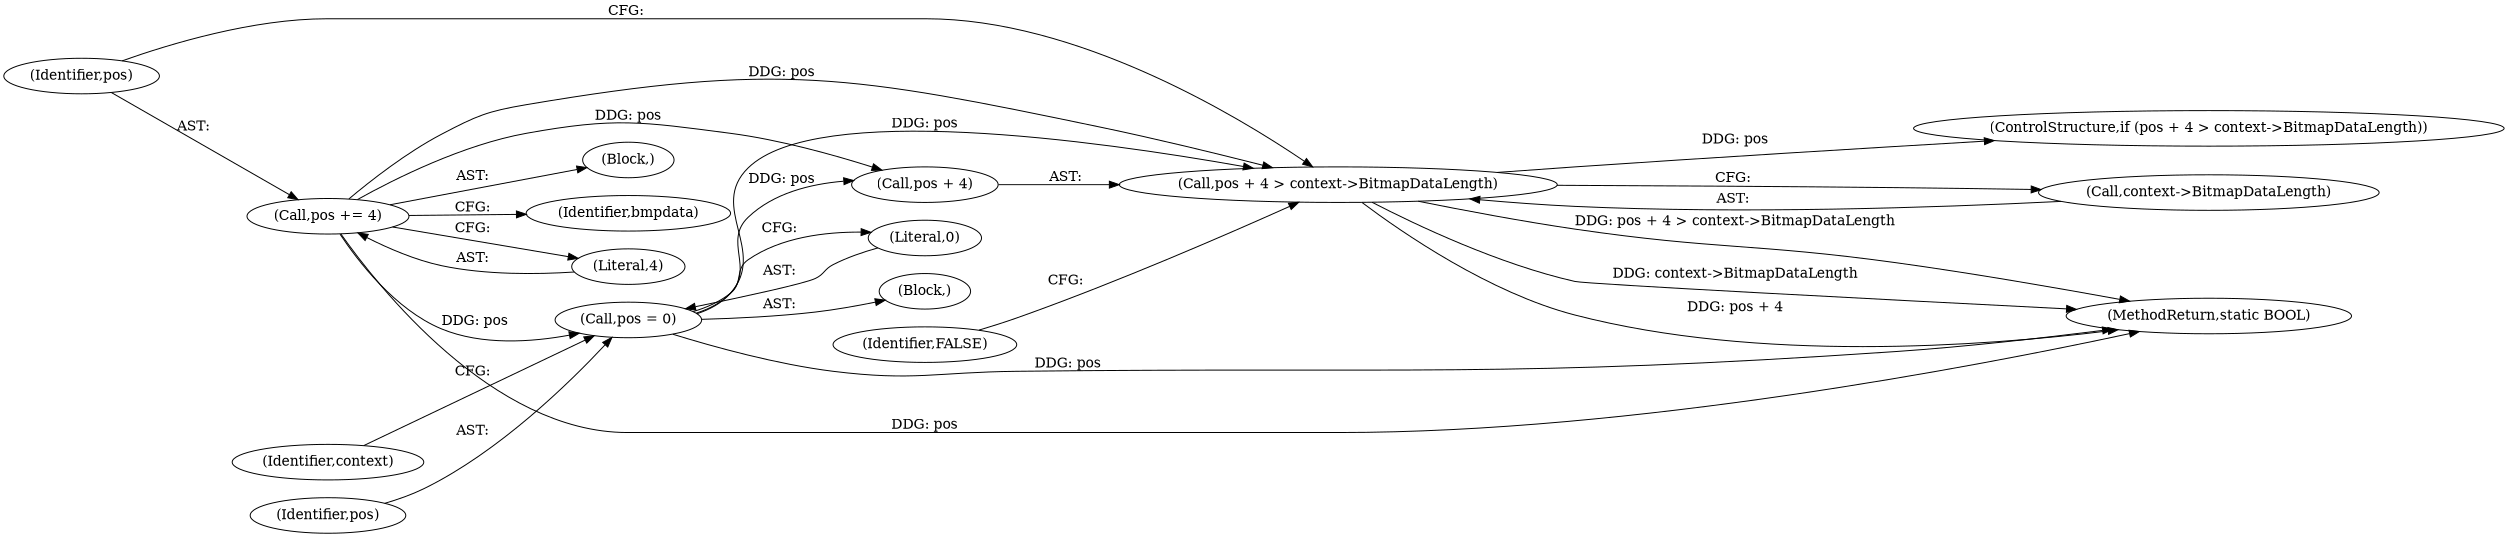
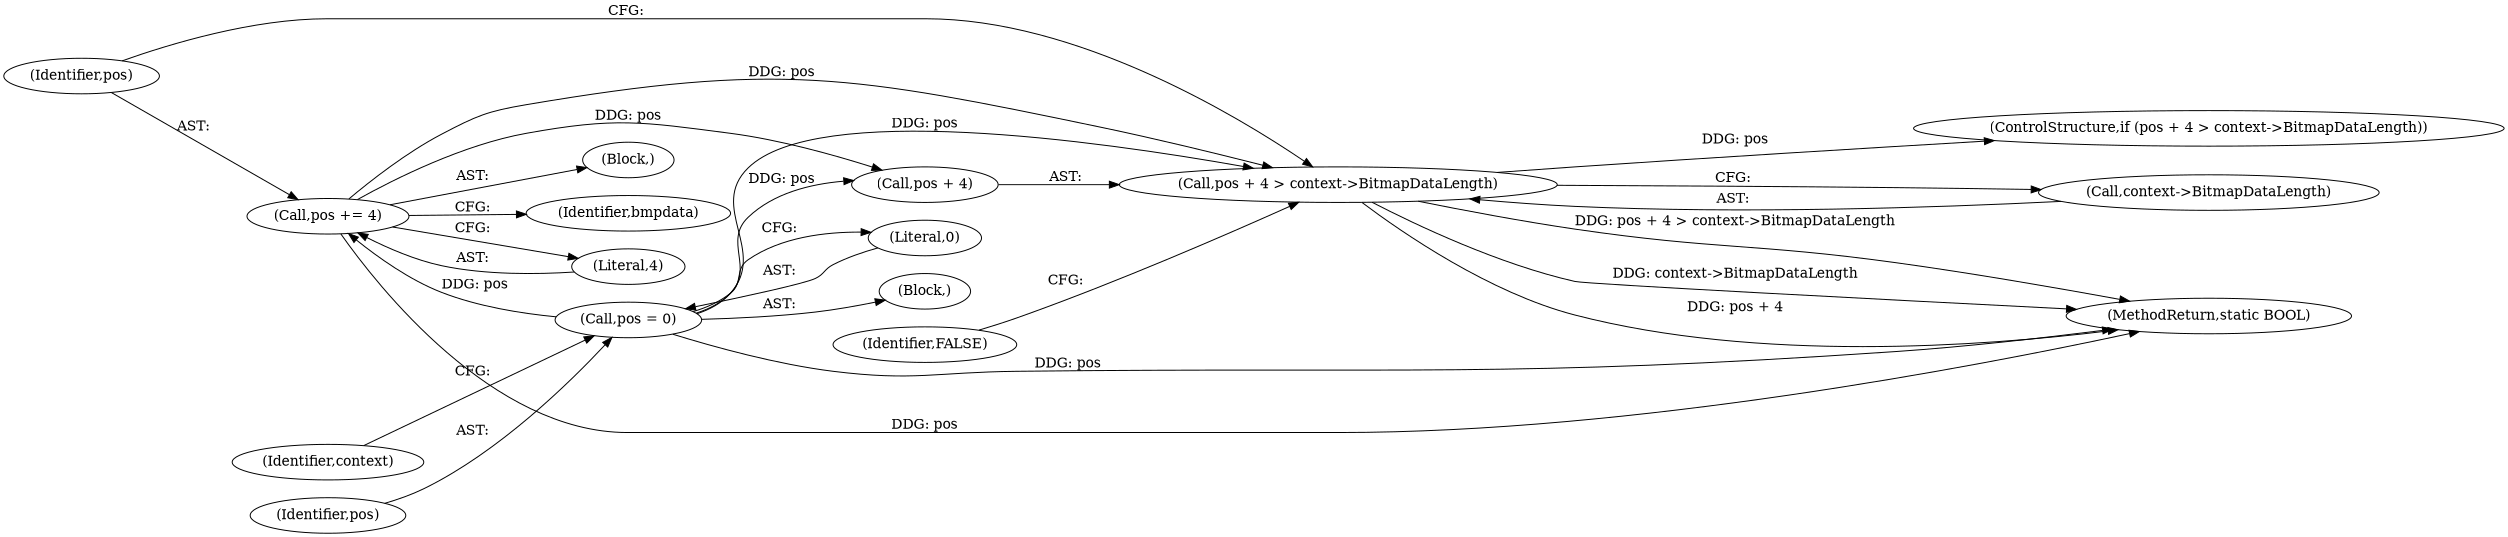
edge "(Call,pos += 4)" -> "(Call,pos = 0)": reversed
